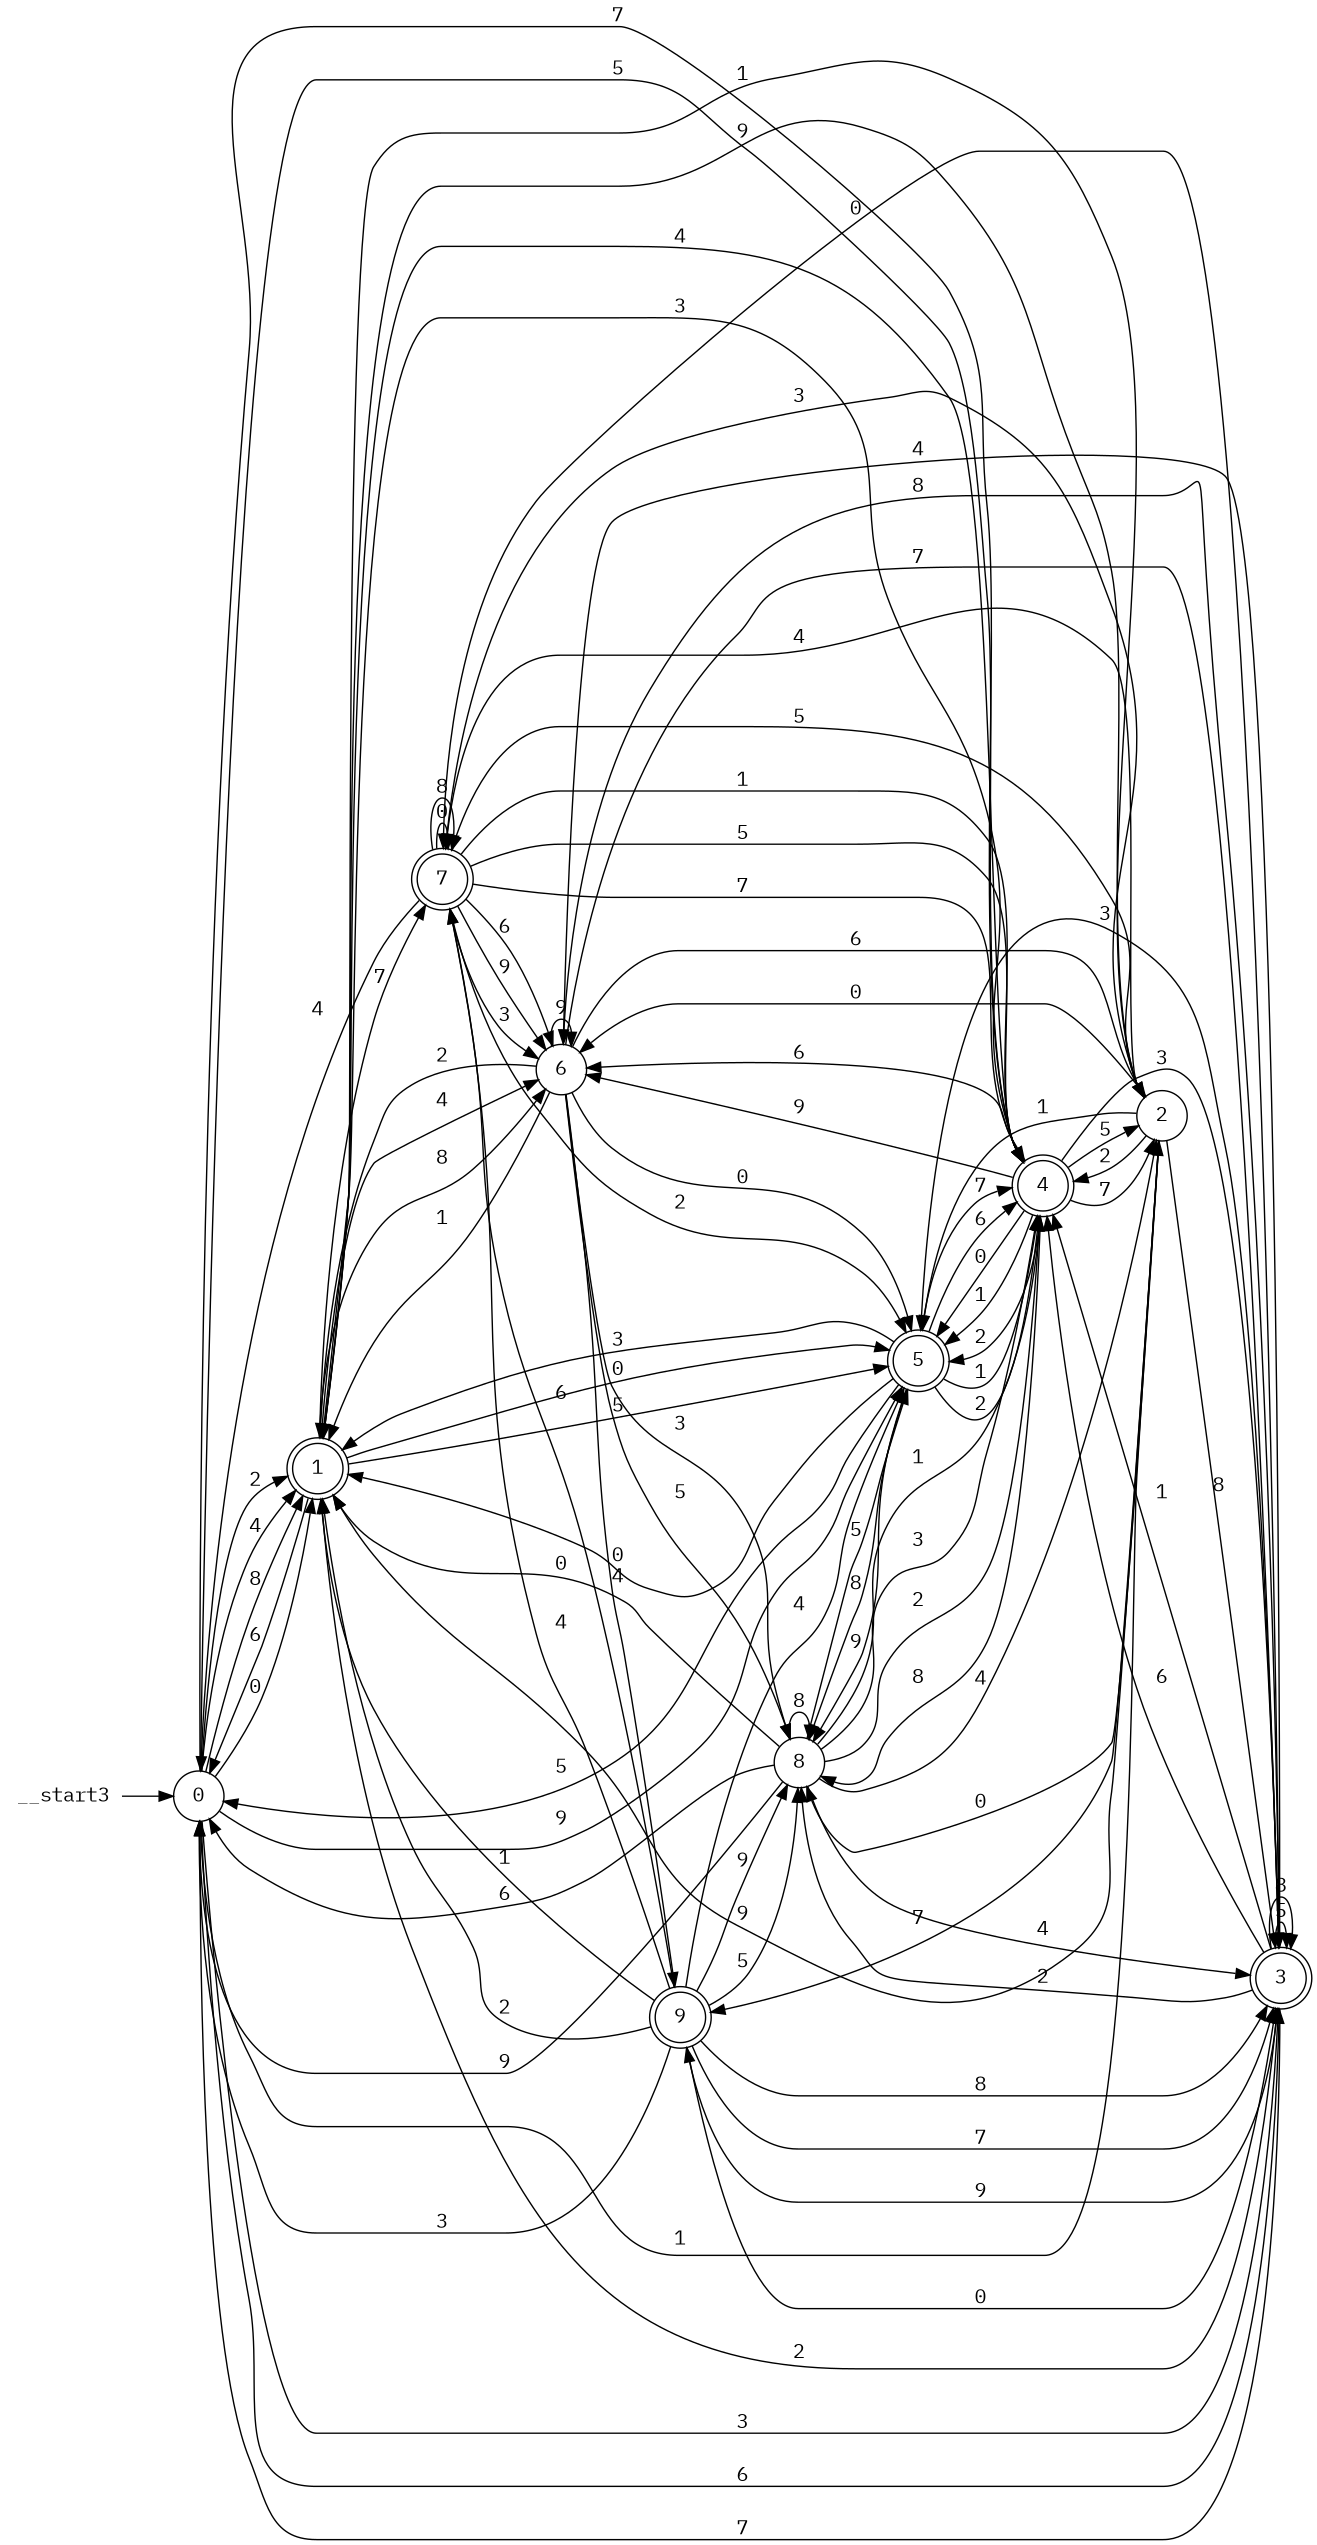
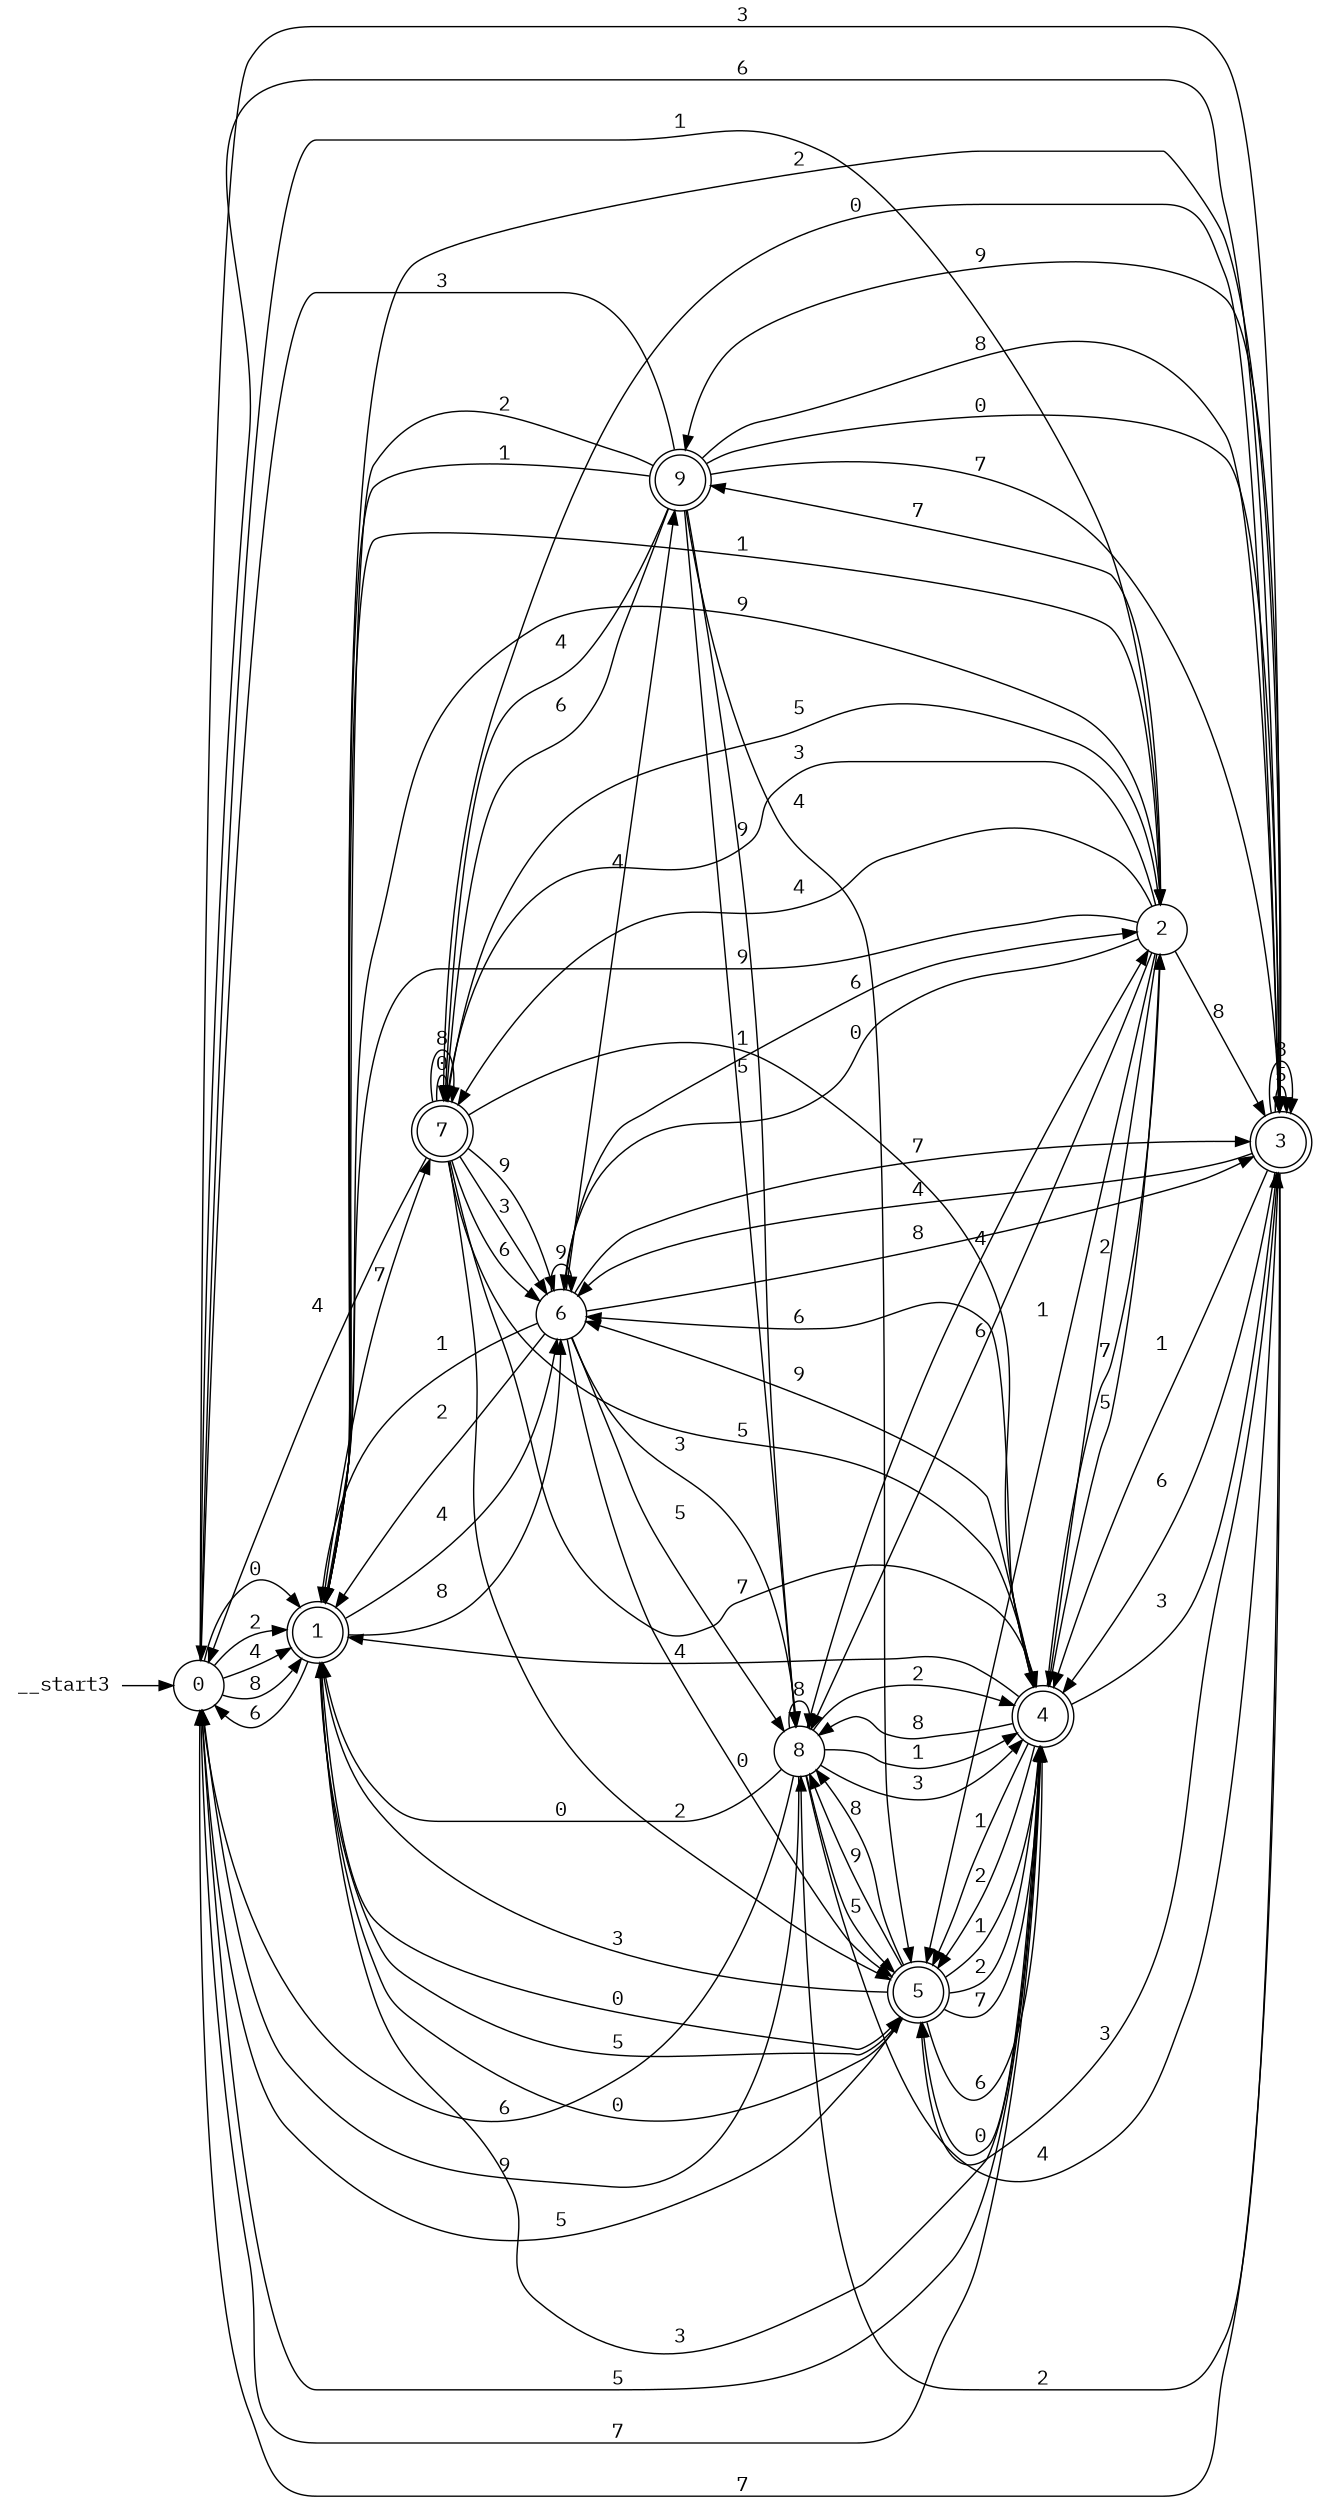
edge "0" -> "5": removed, label "9"
edge "2" -> "8": label "0" -> "6"
